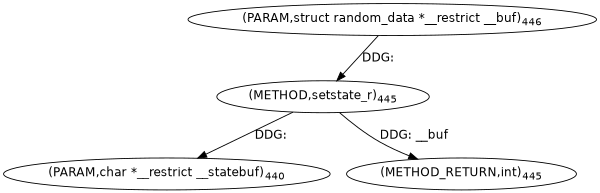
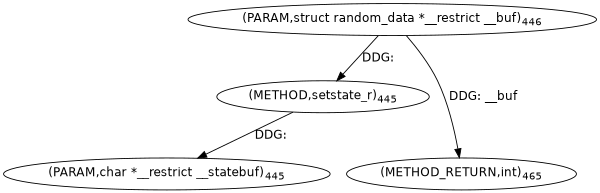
edge "(METHOD,setstate_r)" -> "(METHOD_RETURN,int)": now "(PARAM,struct random_data *__restrict __buf)" -> "(METHOD_RETURN,int)"
node "(PARAM,char *__restrict __statebuf)": text "440" -> "445"
node "(METHOD_RETURN,int)": text "445" -> "465"
